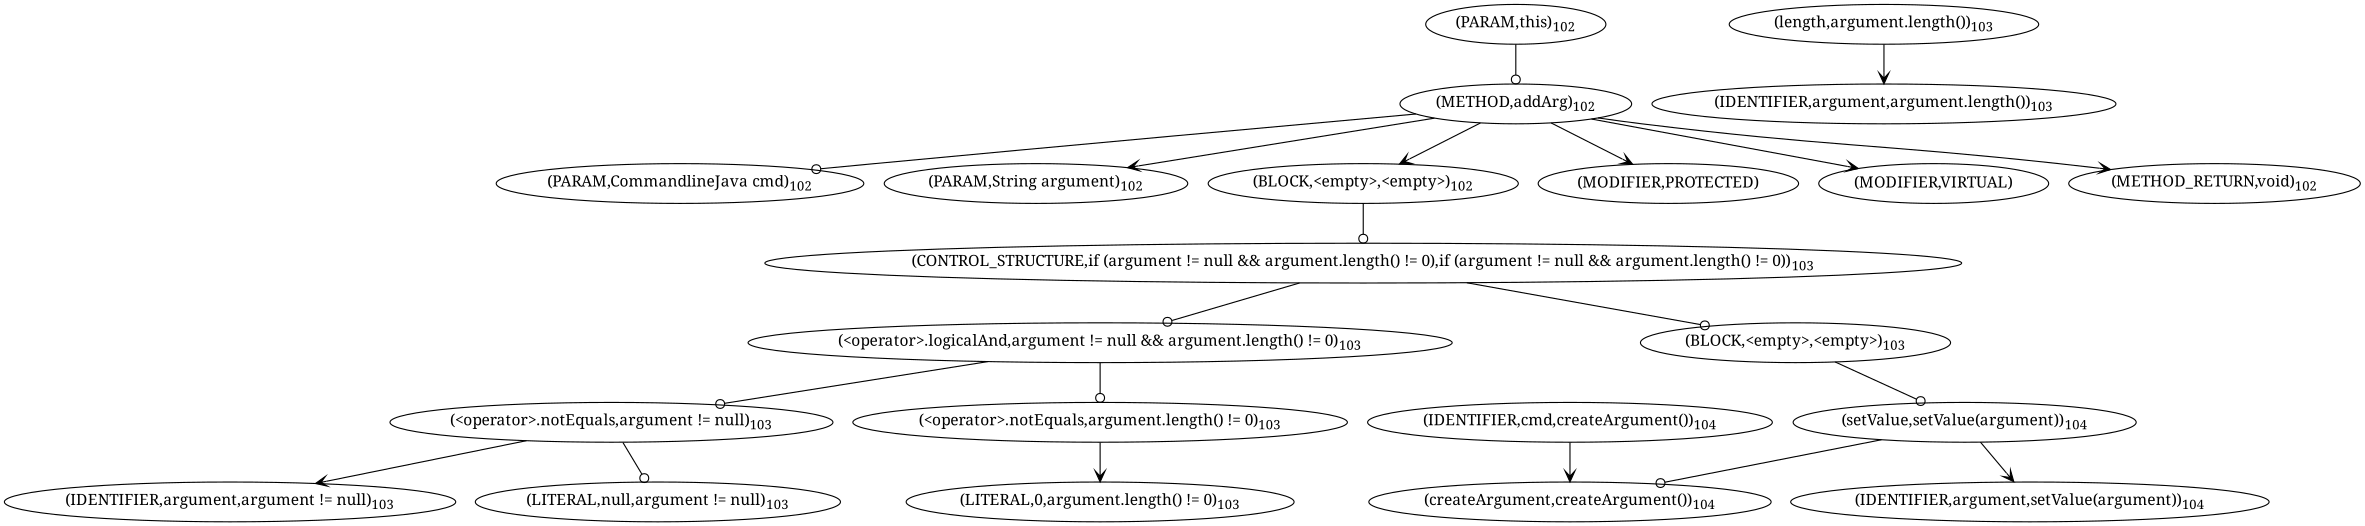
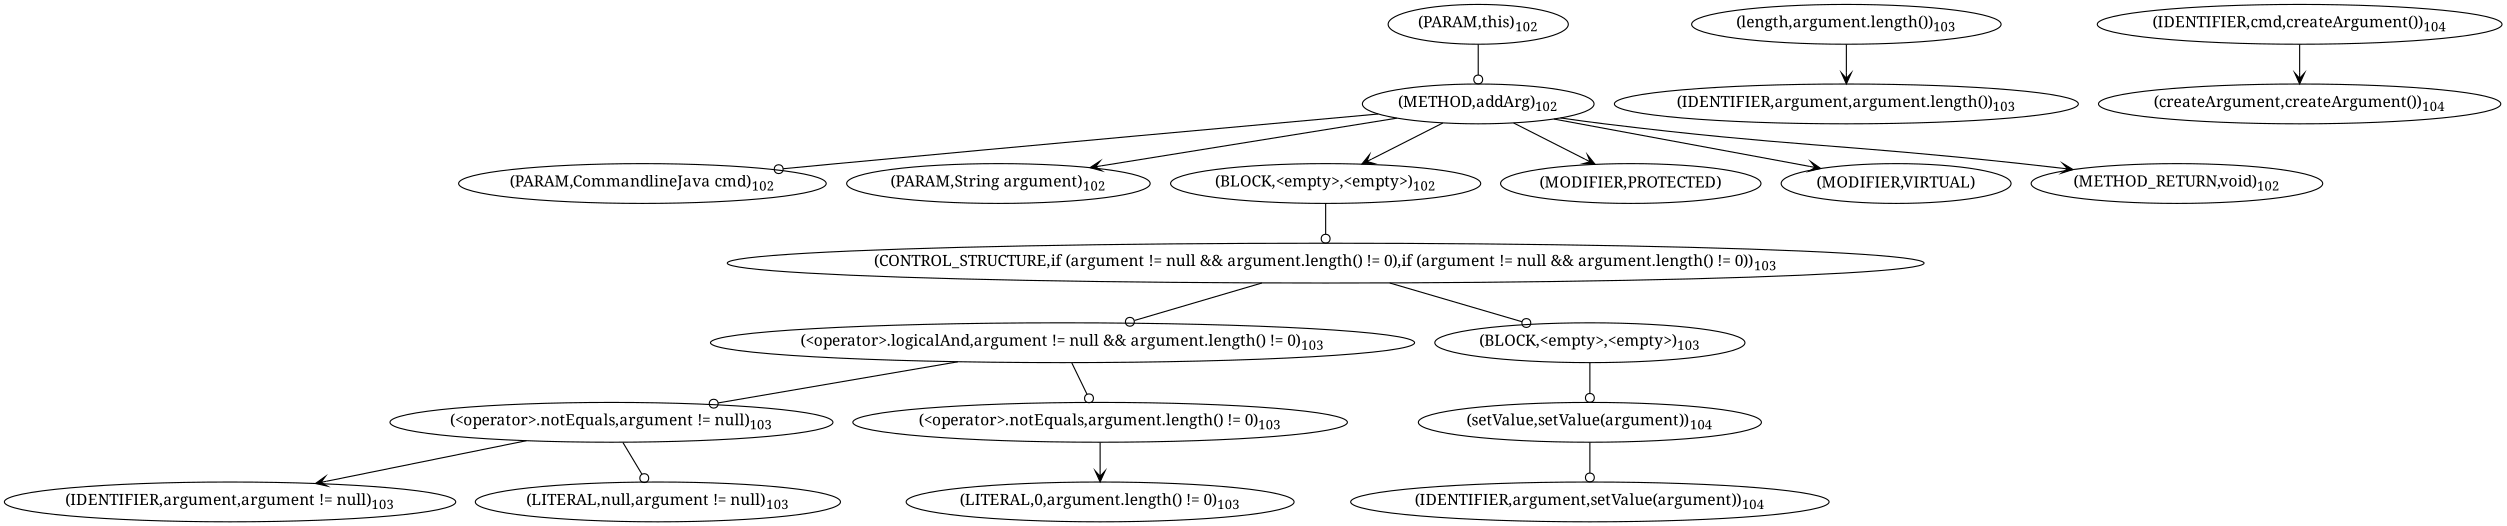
edge "(setValue,setValue(argument))" -> "(IDENTIFIER,argument,setValue(argument))": arrowhead vee -> odot
edge "(setValue,setValue(argument))" -> "(createArgument,createArgument())": removed
